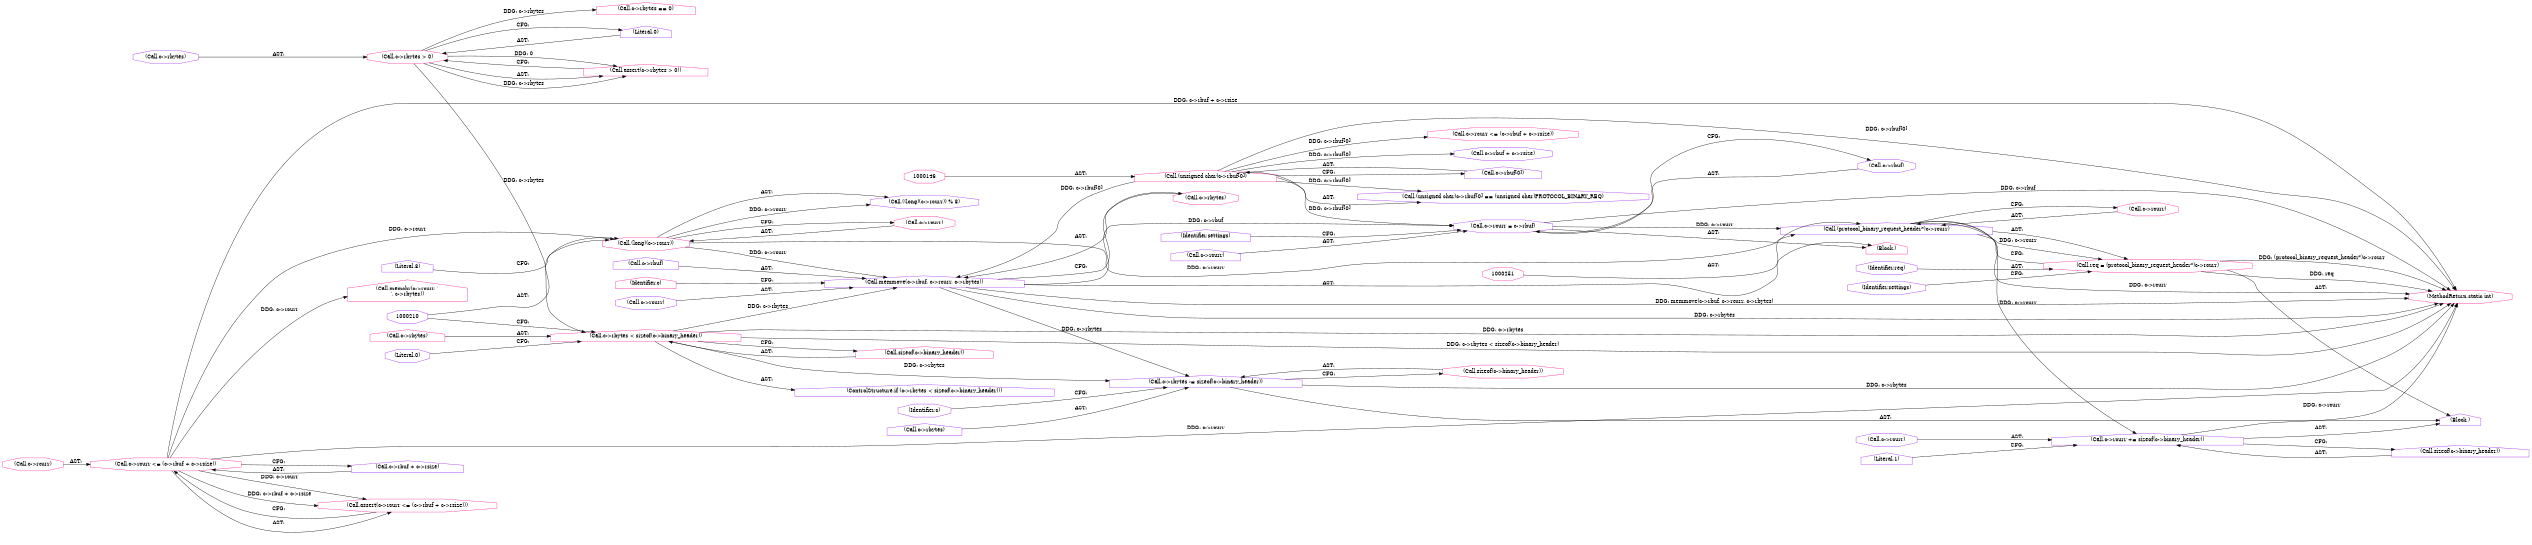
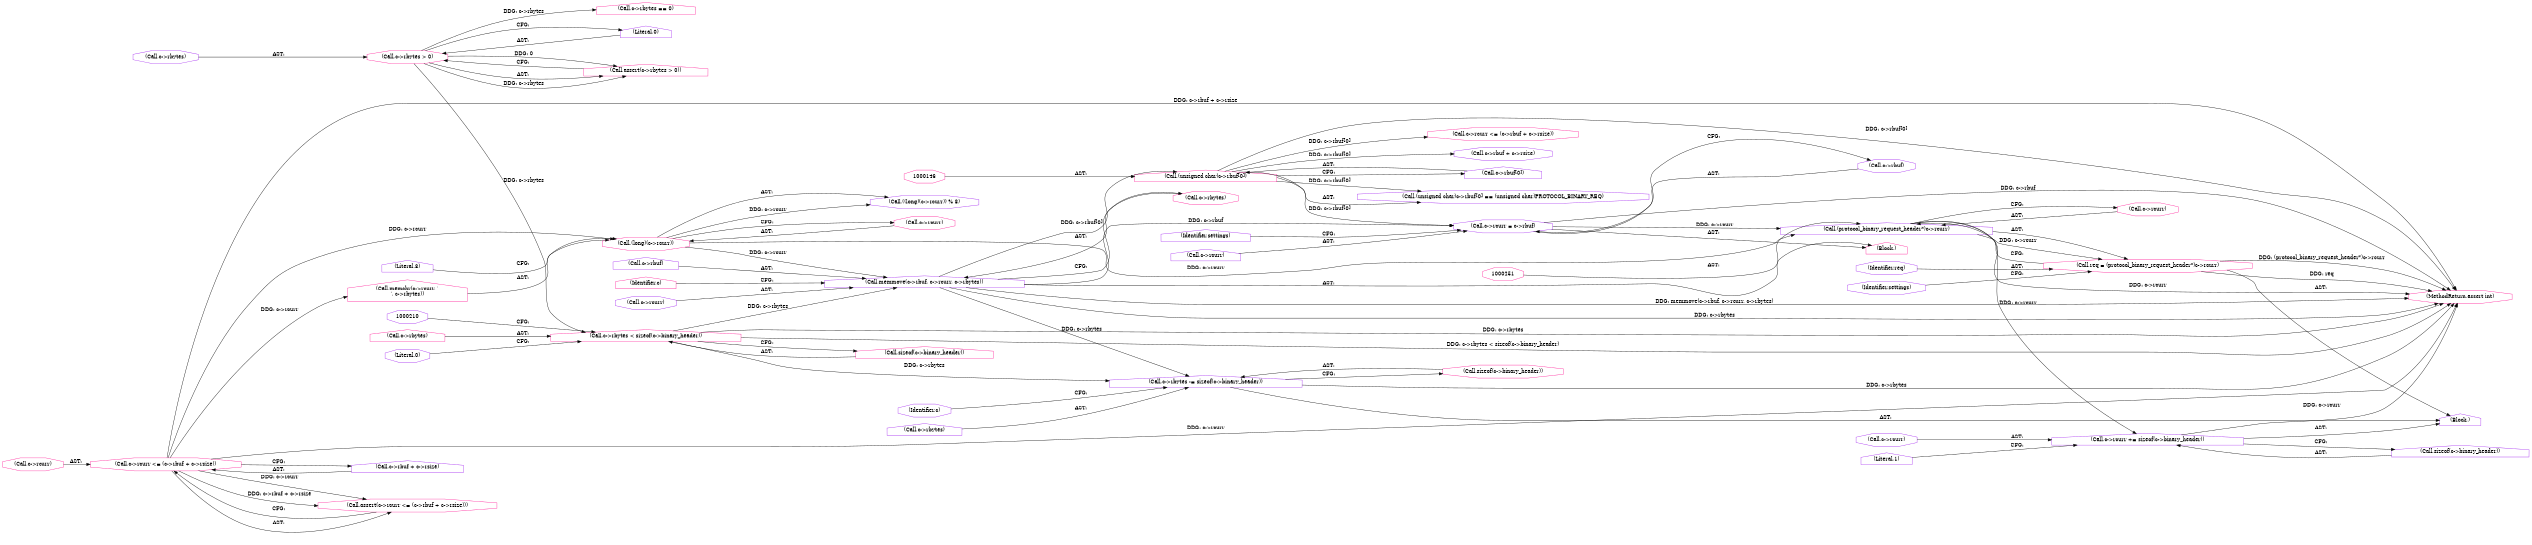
edge "(Call,(unsigned char)c->rbuf[0])" -> "(Call,memmove(c->rbuf, c->rcurr, c->rbytes))": reversed
node "(MethodReturn,static int)": label "(MethodReturn,static int)" -> "(MethodReturn,assert int)"
edge "1000210" -> "(Call,(long)(c->rcurr))": now "(Call,memchr(c->rcurr, ' ', c->rbytes))" -> "(Call,(long)(c->rcurr))"
node "(ControlStructure,if (c->rbytes < sizeof(c->binary_header)))": removed
